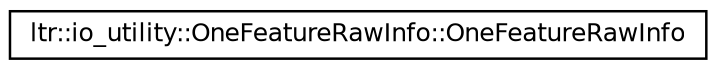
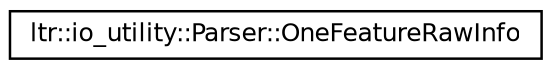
node "ltr::io_utility::OneFeatureRawInfo::OneFeatureRawInfo": label "ltr::io_utility::OneFeatureRawInfo::OneFeatureRawInfo" -> "ltr::io_utility::Parser::OneFeatureRawInfo"
